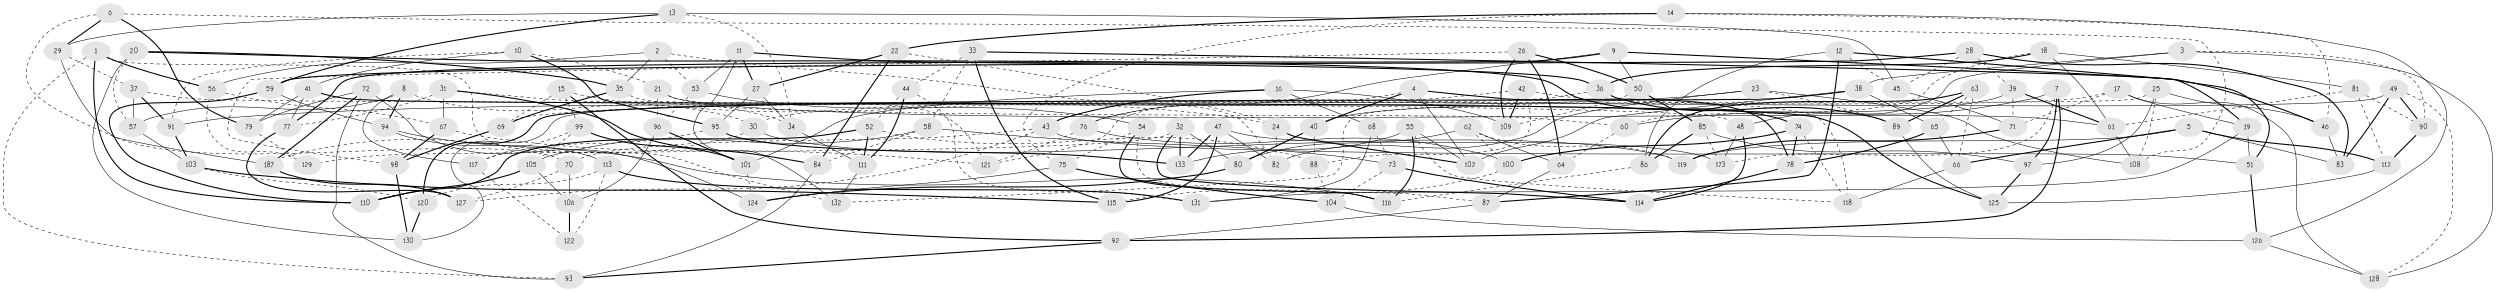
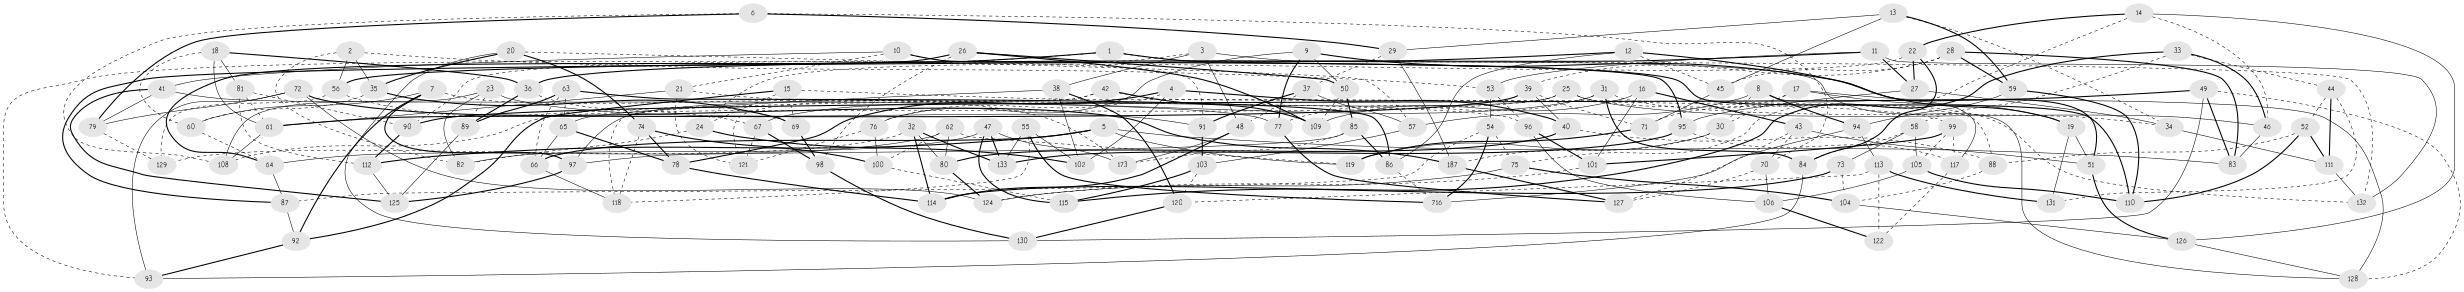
node "68": removed
node "116": label "116" -> "716"
